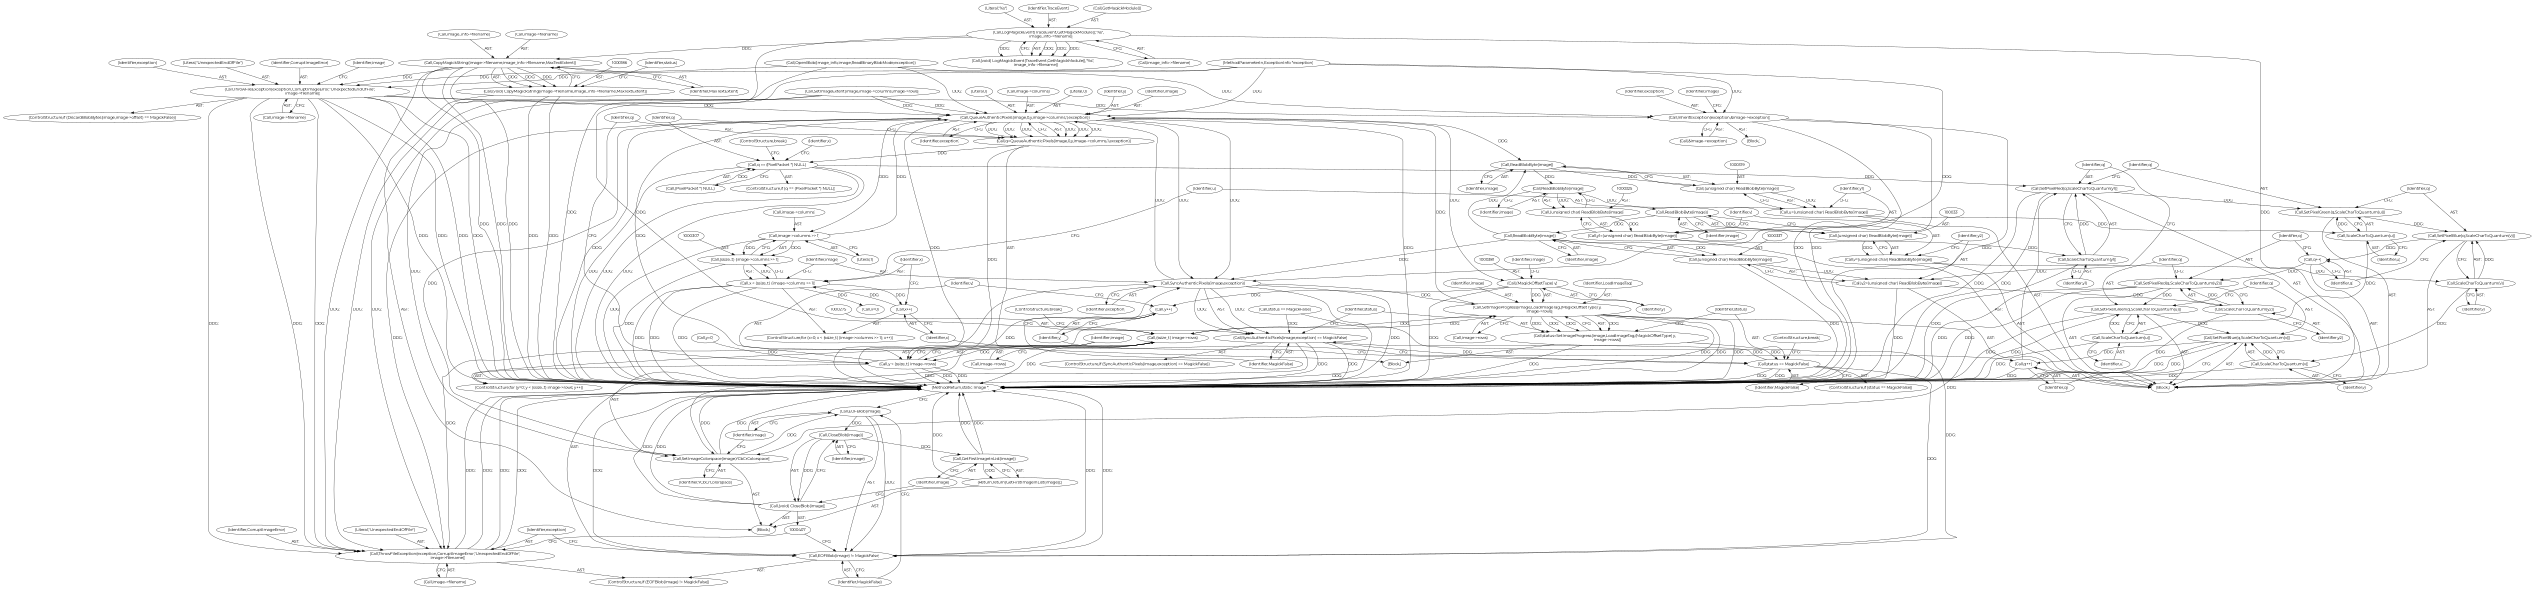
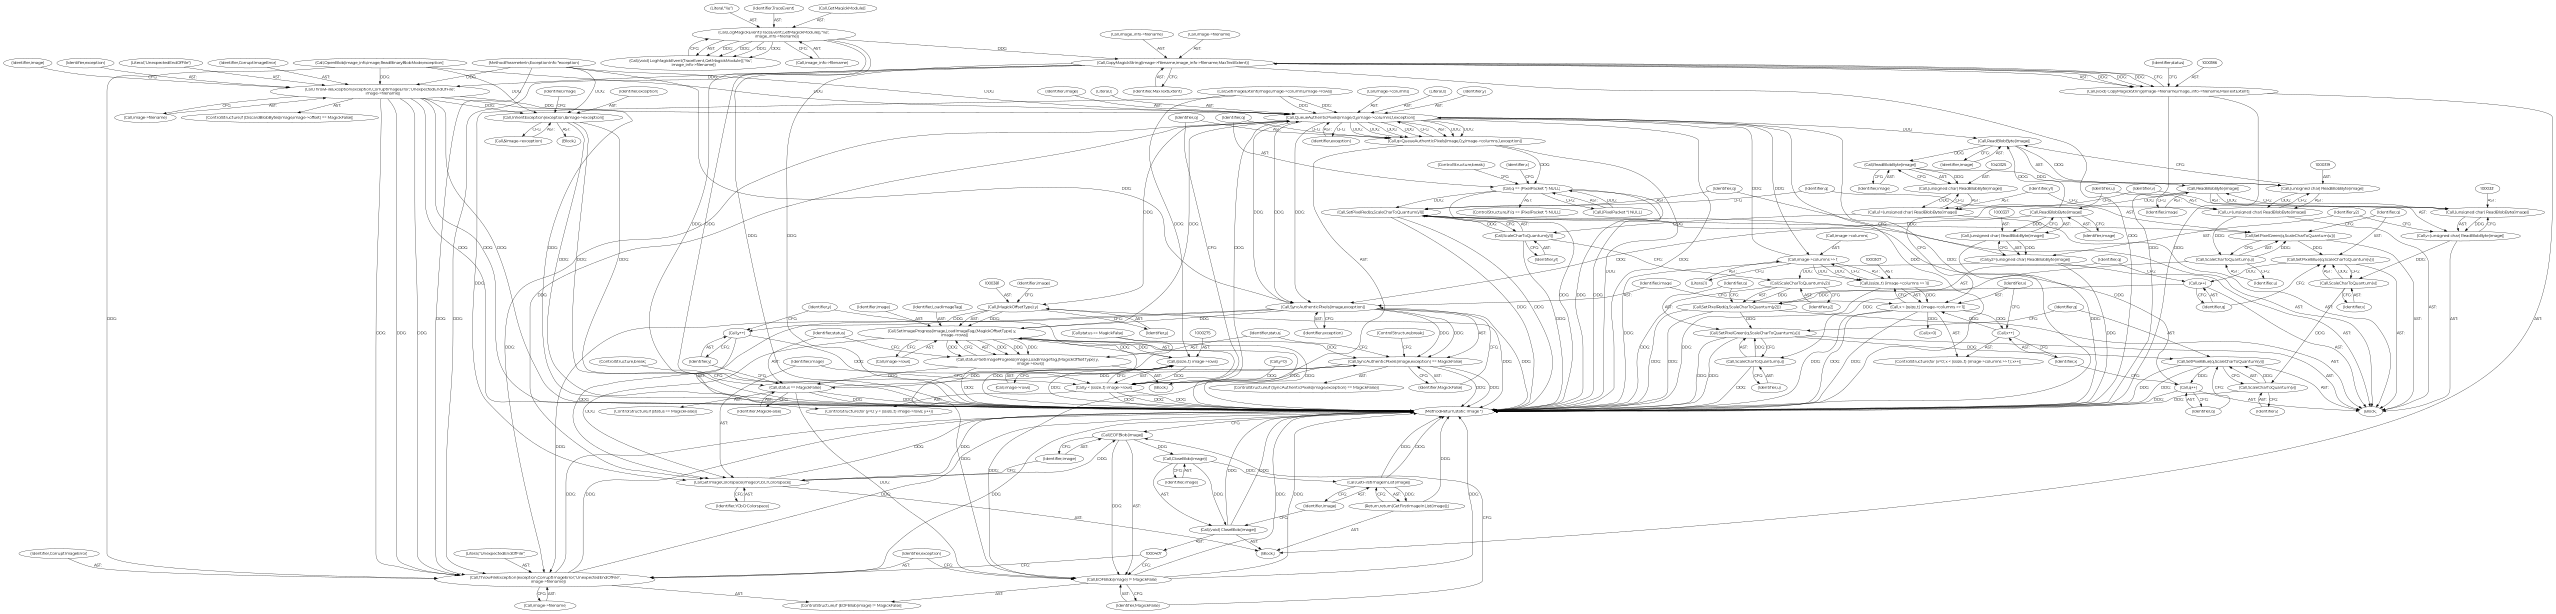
node "1000325": label "1000325" -> "1040325"
edge "(Call,SetPixelRed(q,ScaleCharToQuantum(y2)))" -> "(Call,ScaleCharToQuantum(y2))": now "(Call,ScaleCharToQuantum(y1))" -> "(Call,ScaleCharToQuantum(y2))"
edge "(Call,SyncAuthenticPixels(image,exception) == MagickFalse)" -> "(Call,EOFBlob(image) != MagickFalse)": label "AST: " -> "DDG: "
edge "(Call,(void) CloseBlob(image))" -> "(Call,CloseBlob(image))": removed, label "CFG:"
